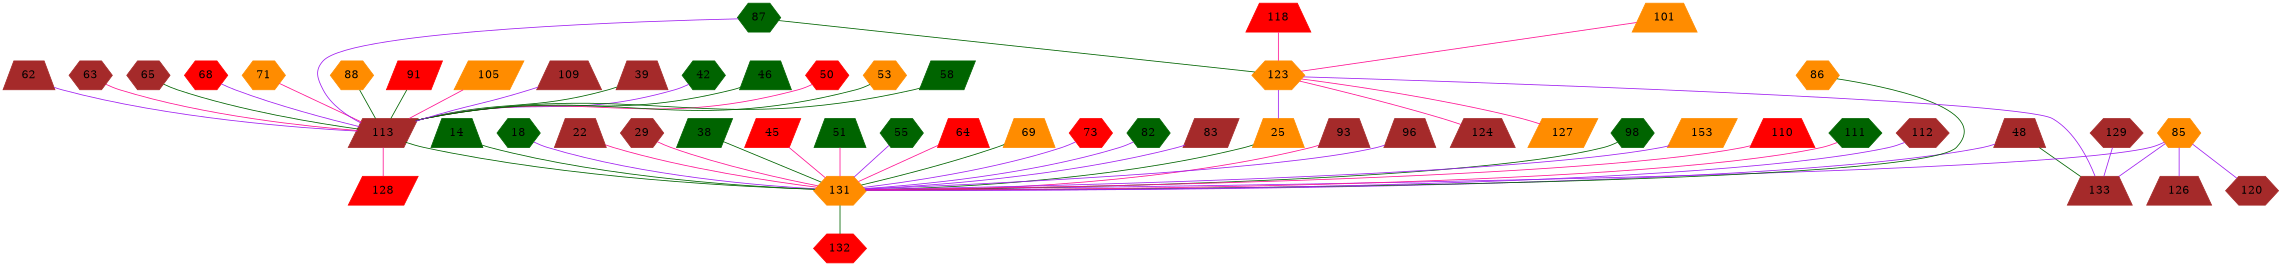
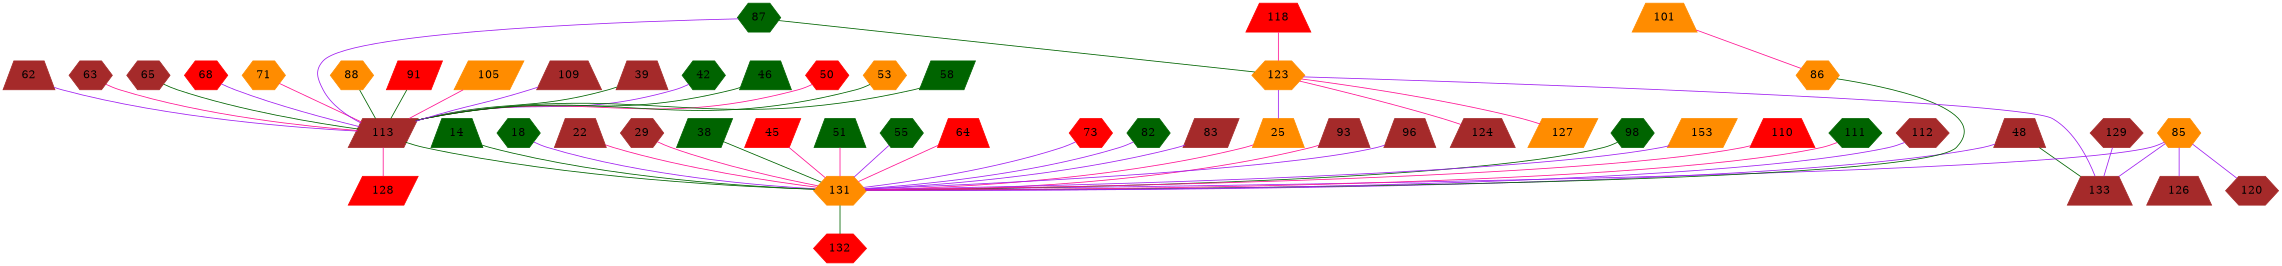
edge "101" -- "123": now "101" -- "86"
node "69": removed
edge "25" -- "131": color darkgreen -> deeppink
